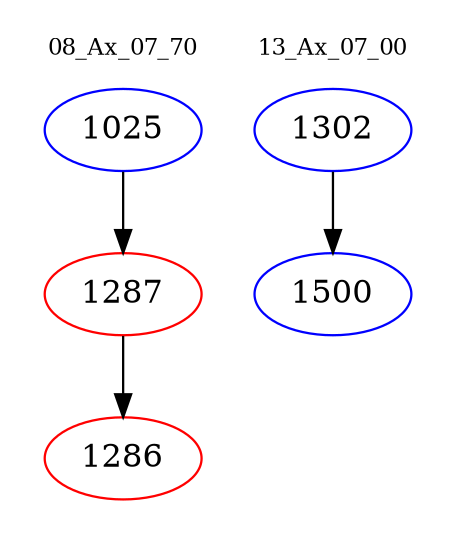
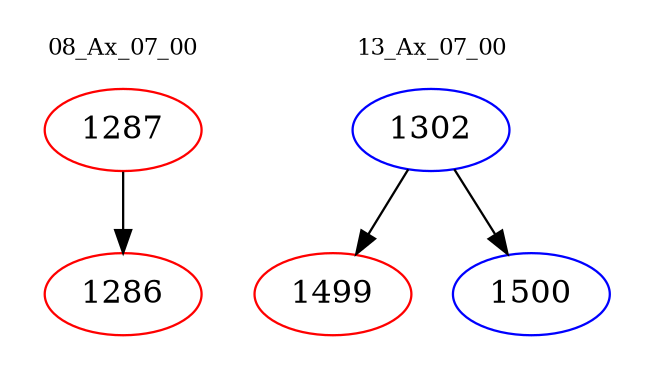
cluster "08_Ax_07_70": label "08_Ax_07_70" -> "08_Ax_07_00"
node "1025": removed
node "1499": added
